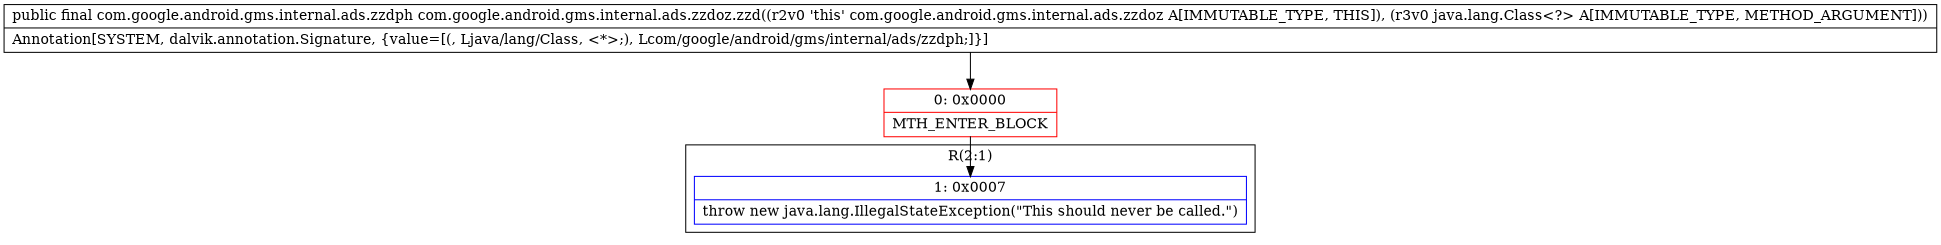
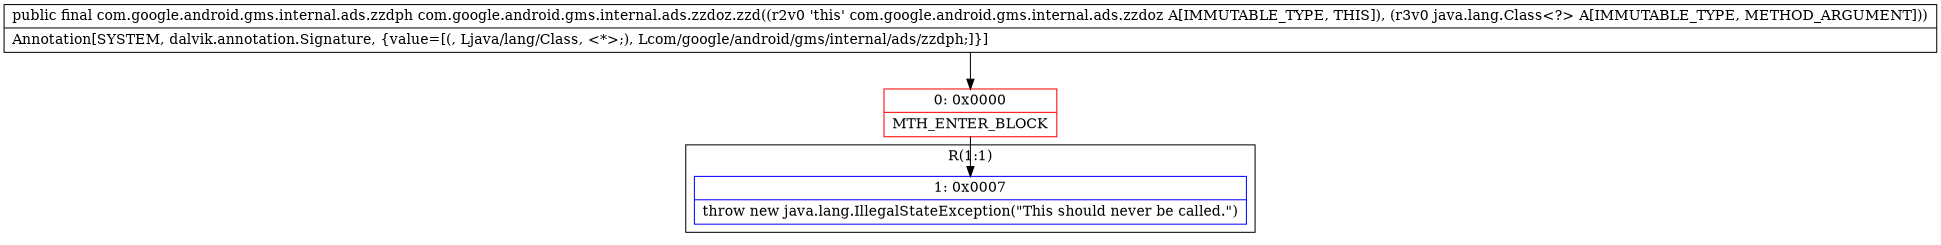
cluster "R(2:1)": label "R(2:1)" -> "R(1:1)"
